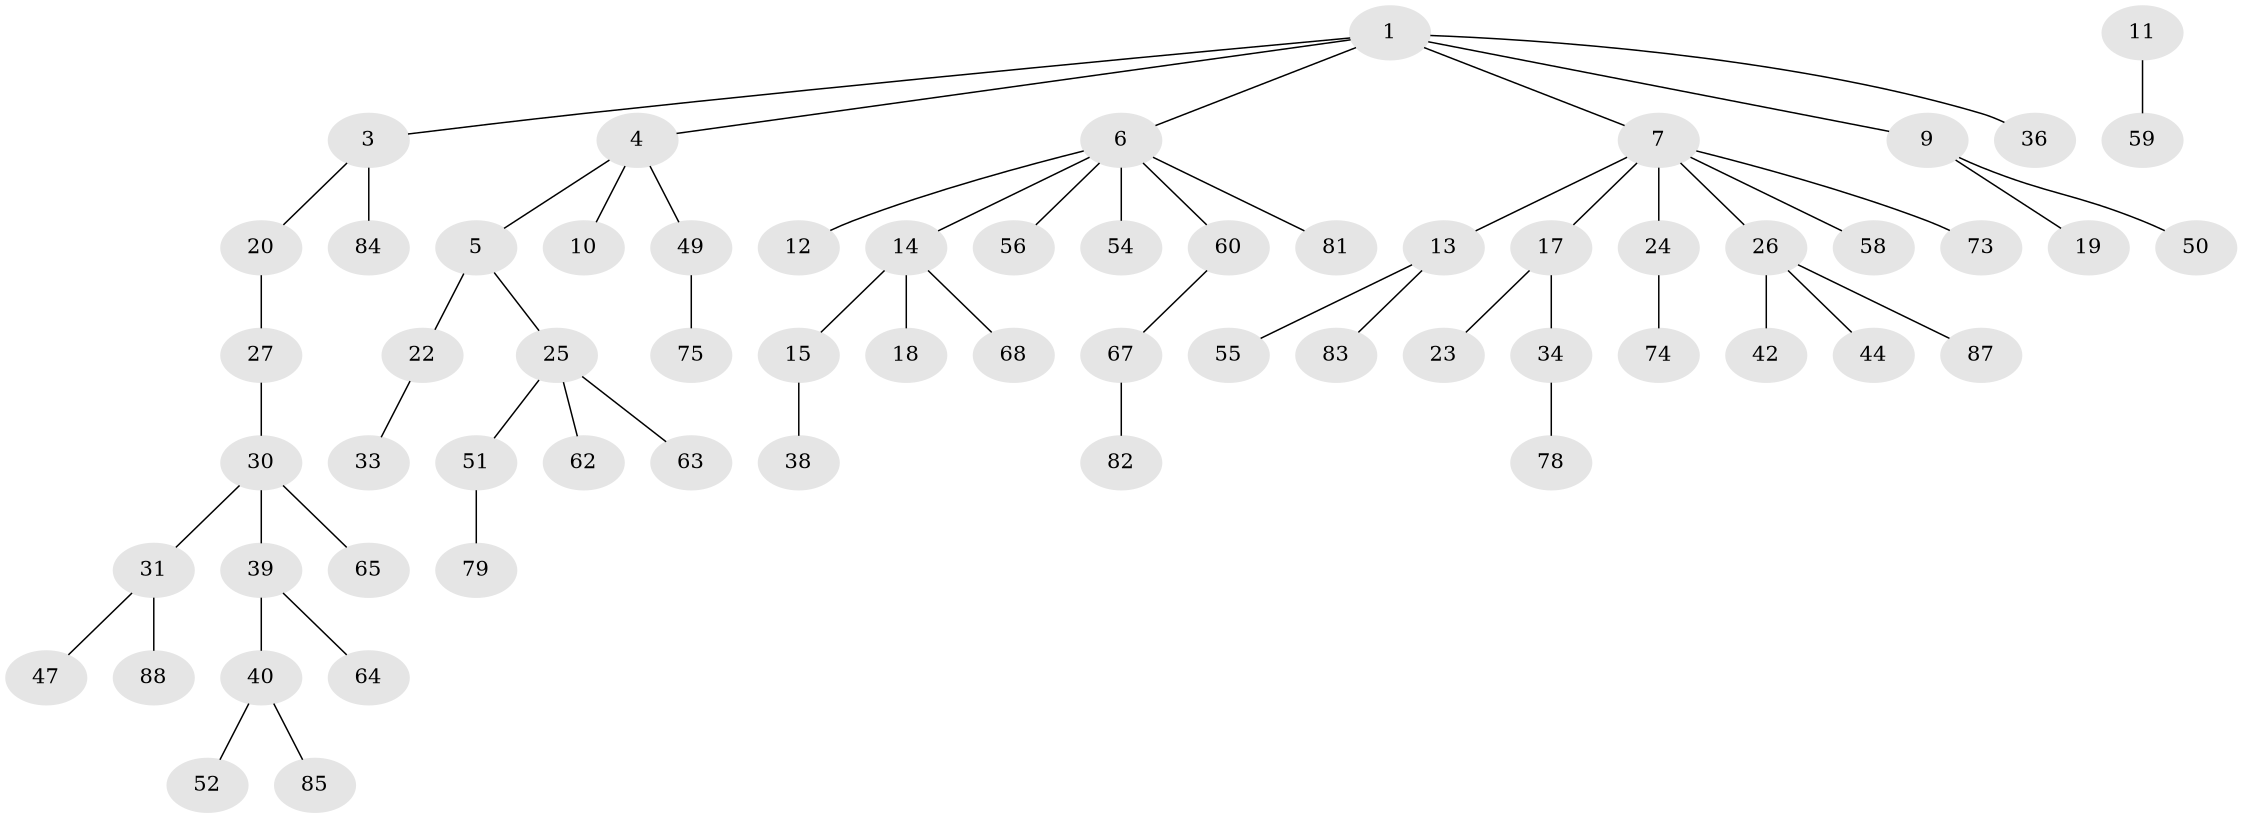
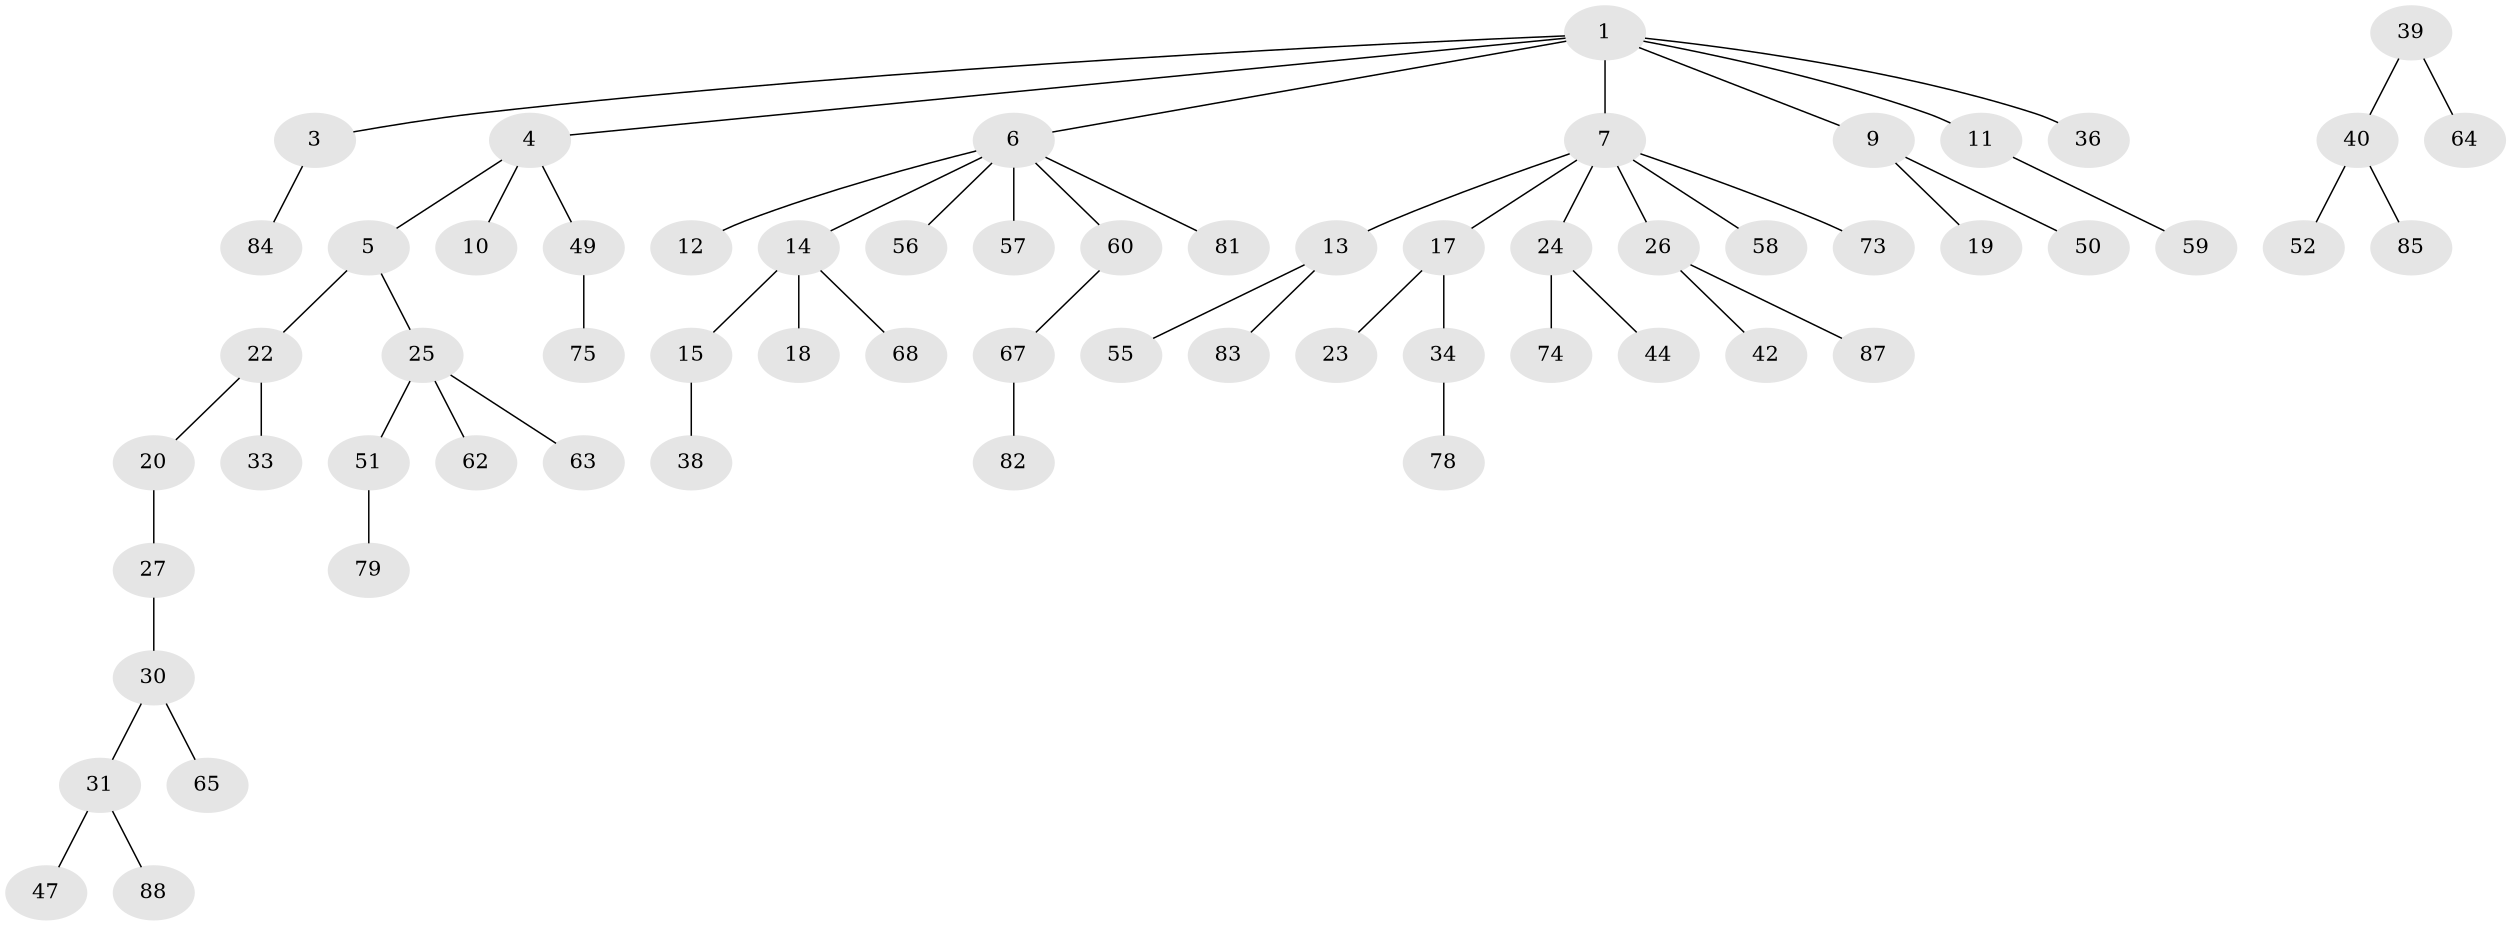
edge "1" -- "11": added
edge "3" -- "20": now "22" -- "20"
node "54": label "54" -> "57"
edge "26" -- "44": now "24" -- "44"
edge "30" -- "39": removed
